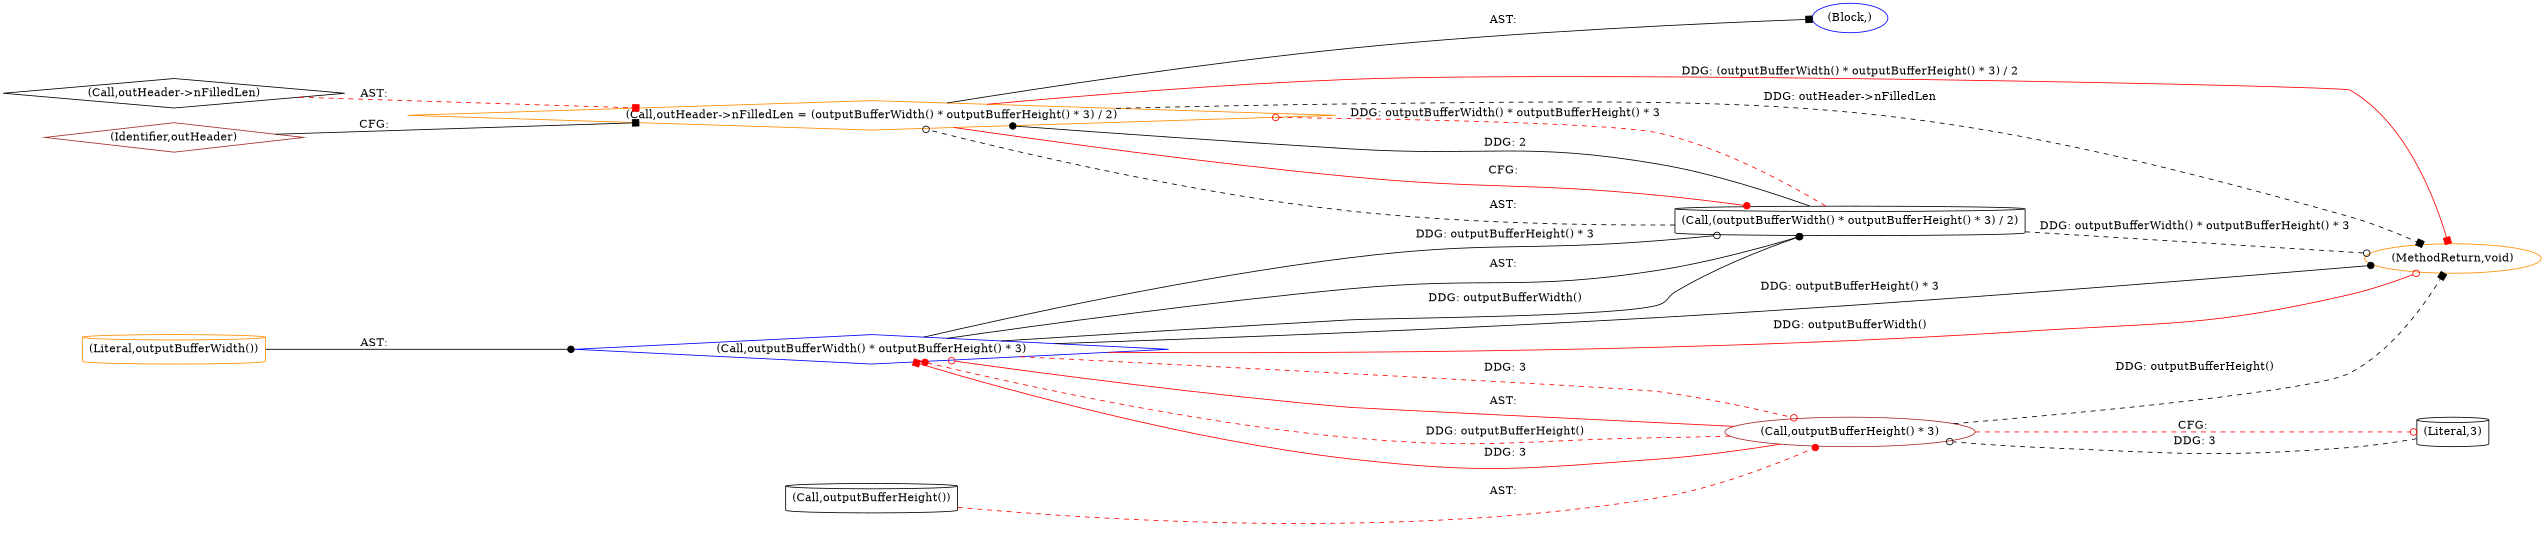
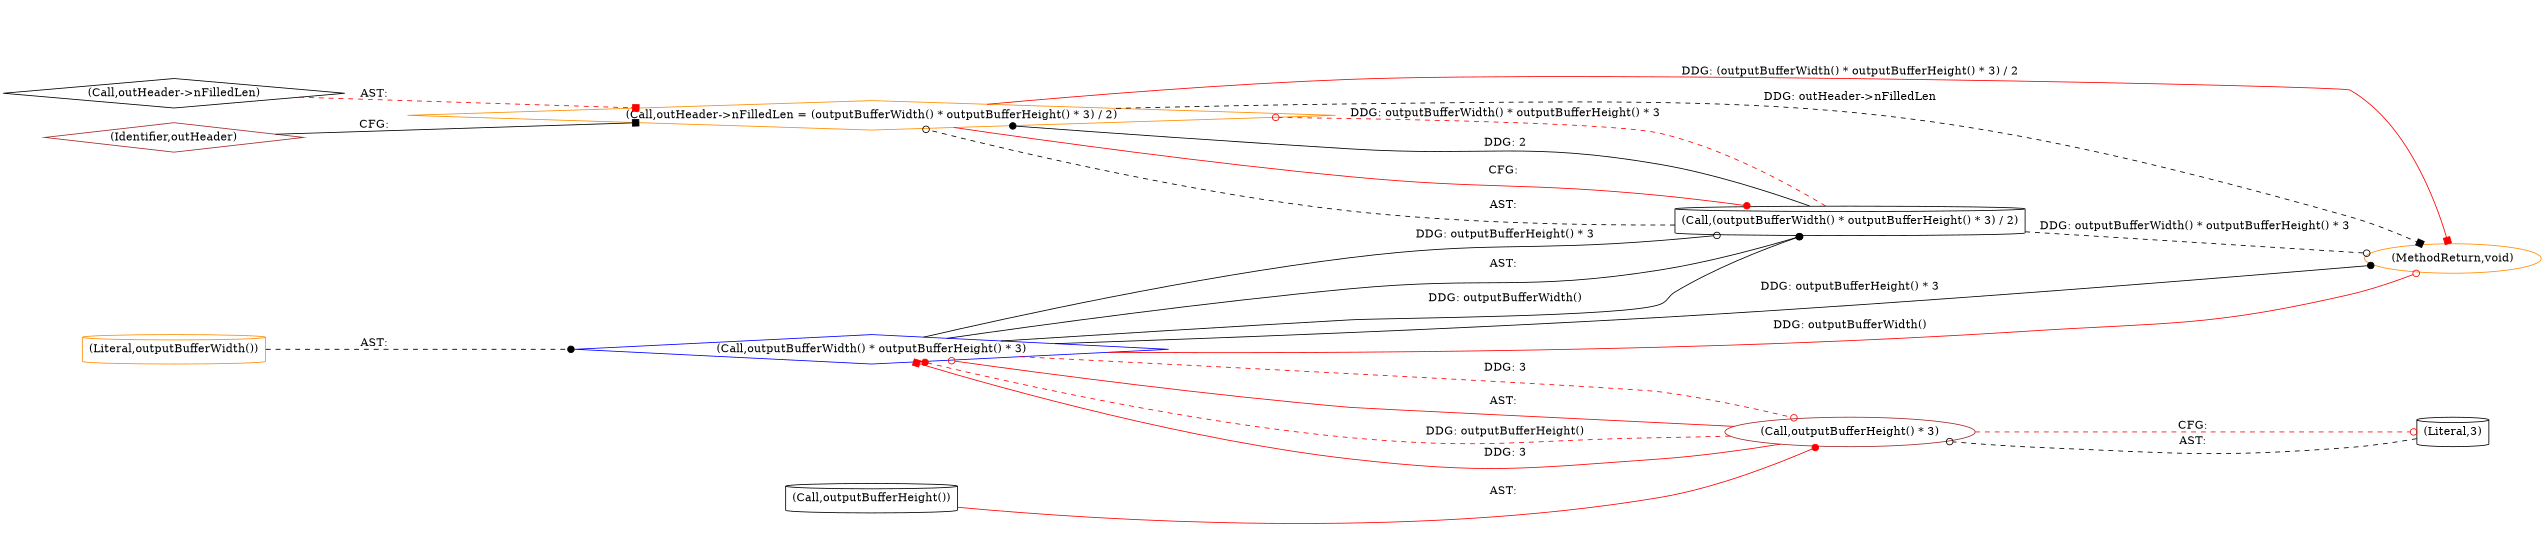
node "(Block,)": removed
edge "(Literal,outputBufferWidth())" -> "(Call,outputBufferWidth() * outputBufferHeight() * 3)": style solid -> dashed
edge "(Call,outputBufferHeight() * 3)" -> "(MethodReturn,void)": removed, label "DDG: outputBufferHeight()"
edge "(Literal,3)" -> "(Call,outputBufferHeight() * 3)": label "DDG: 3" -> "AST: "
edge "(Call,outputBufferHeight())" -> "(Call,outputBufferHeight() * 3)": style dashed -> solid
